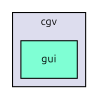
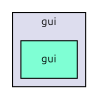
cluster "cgv": label "cgv" -> "gui"
